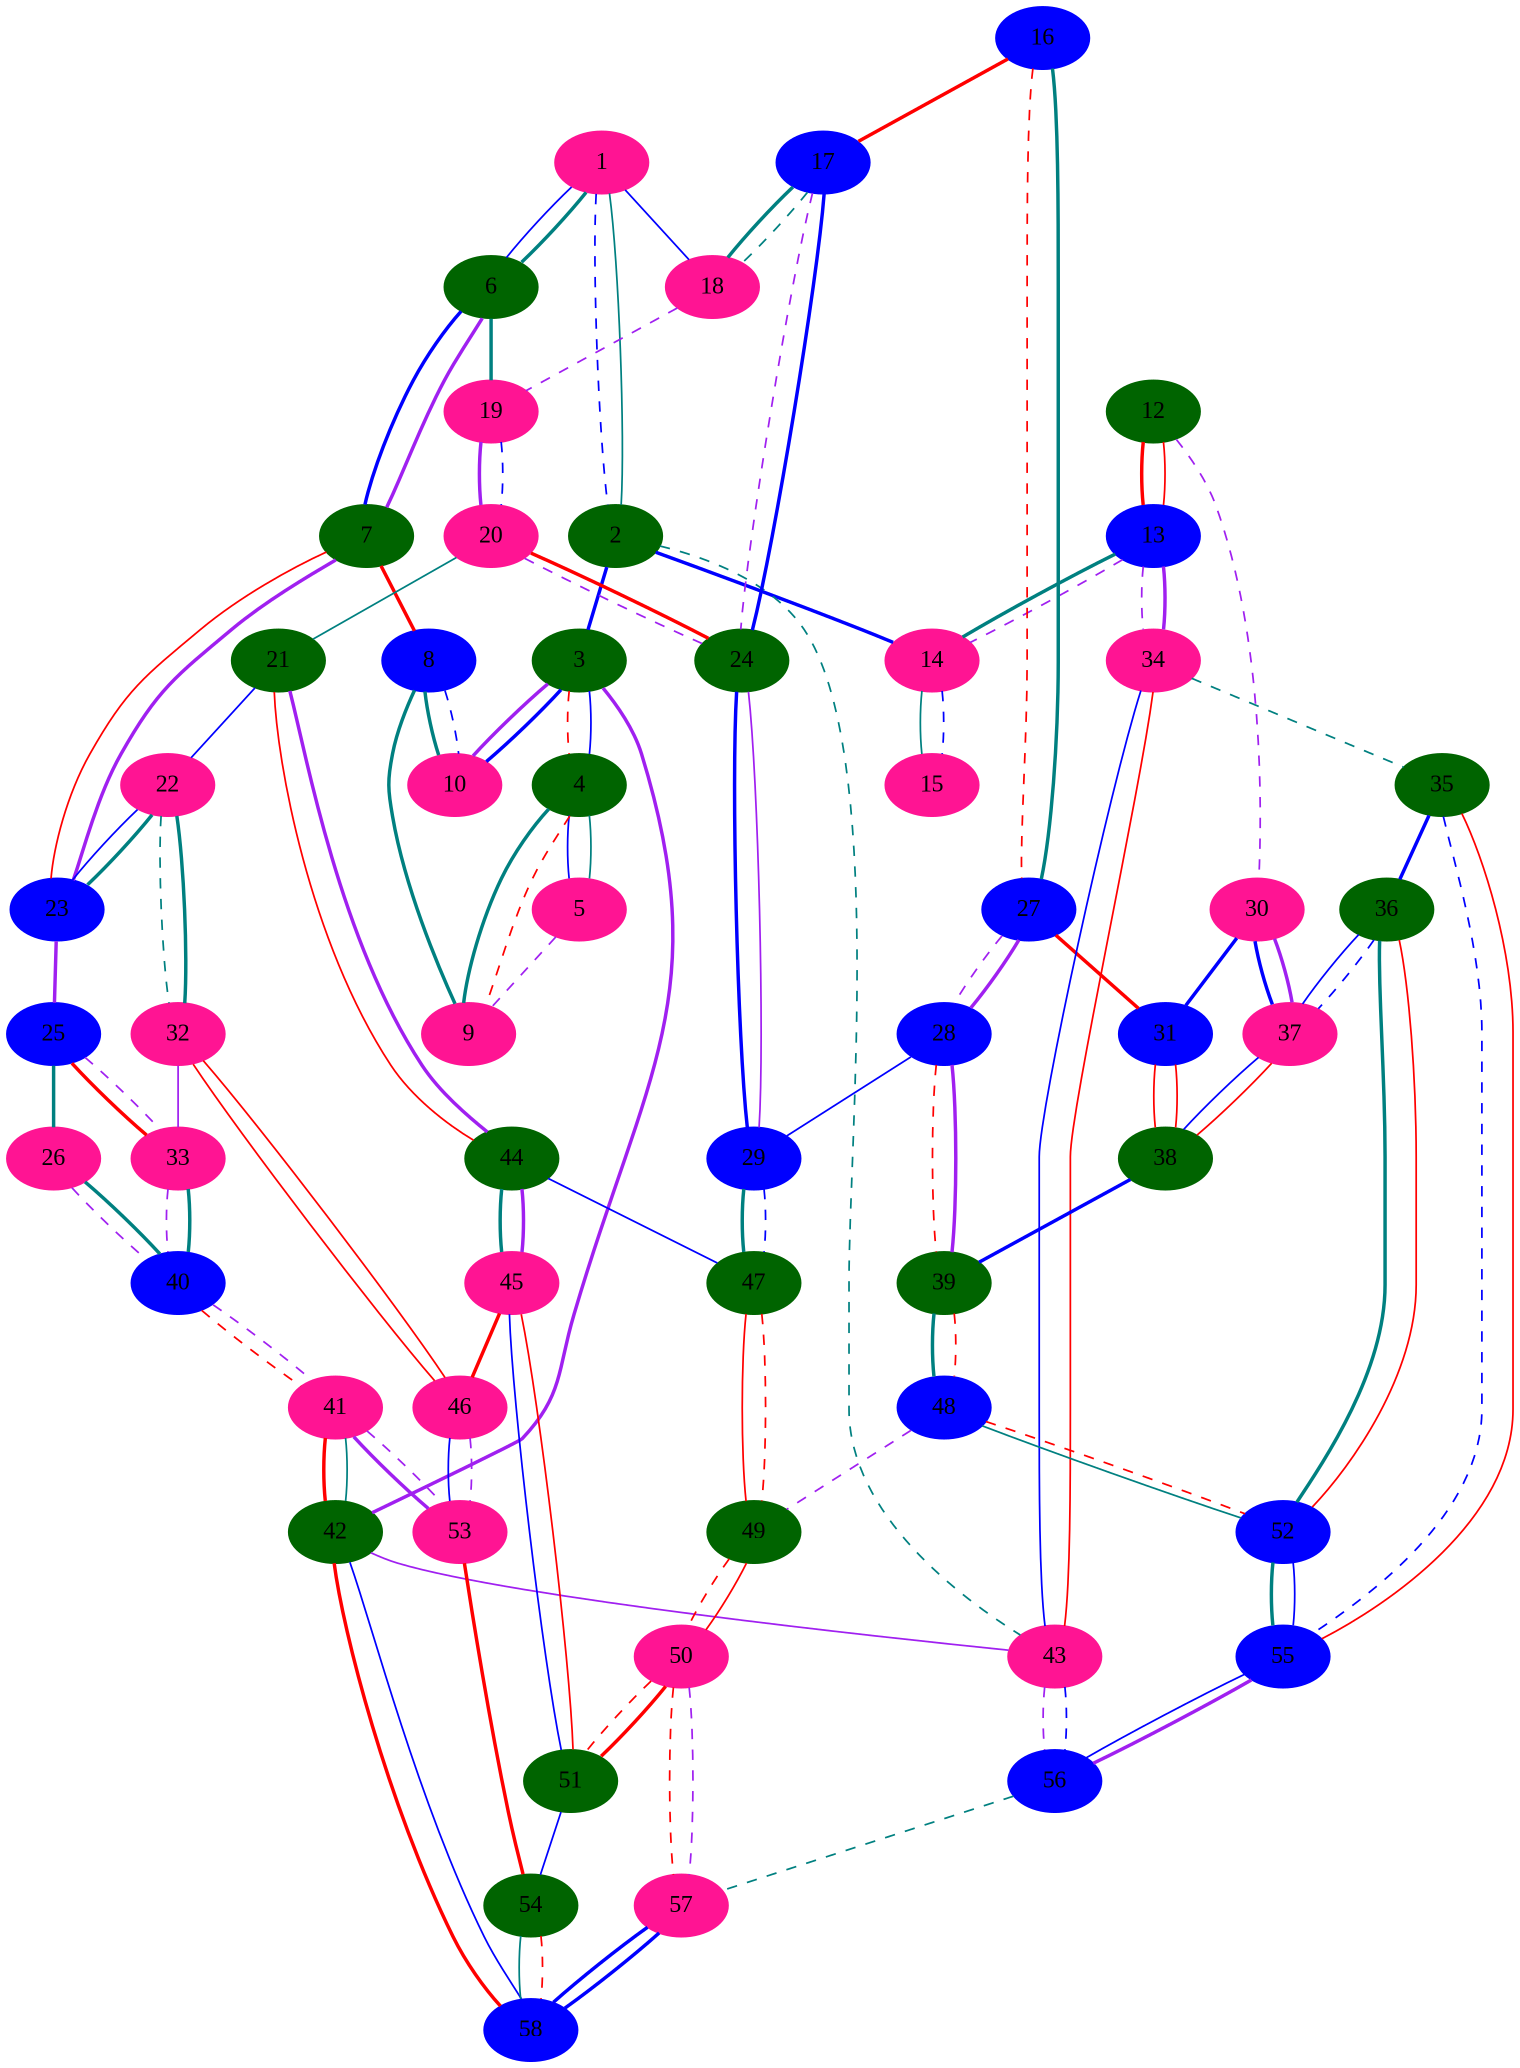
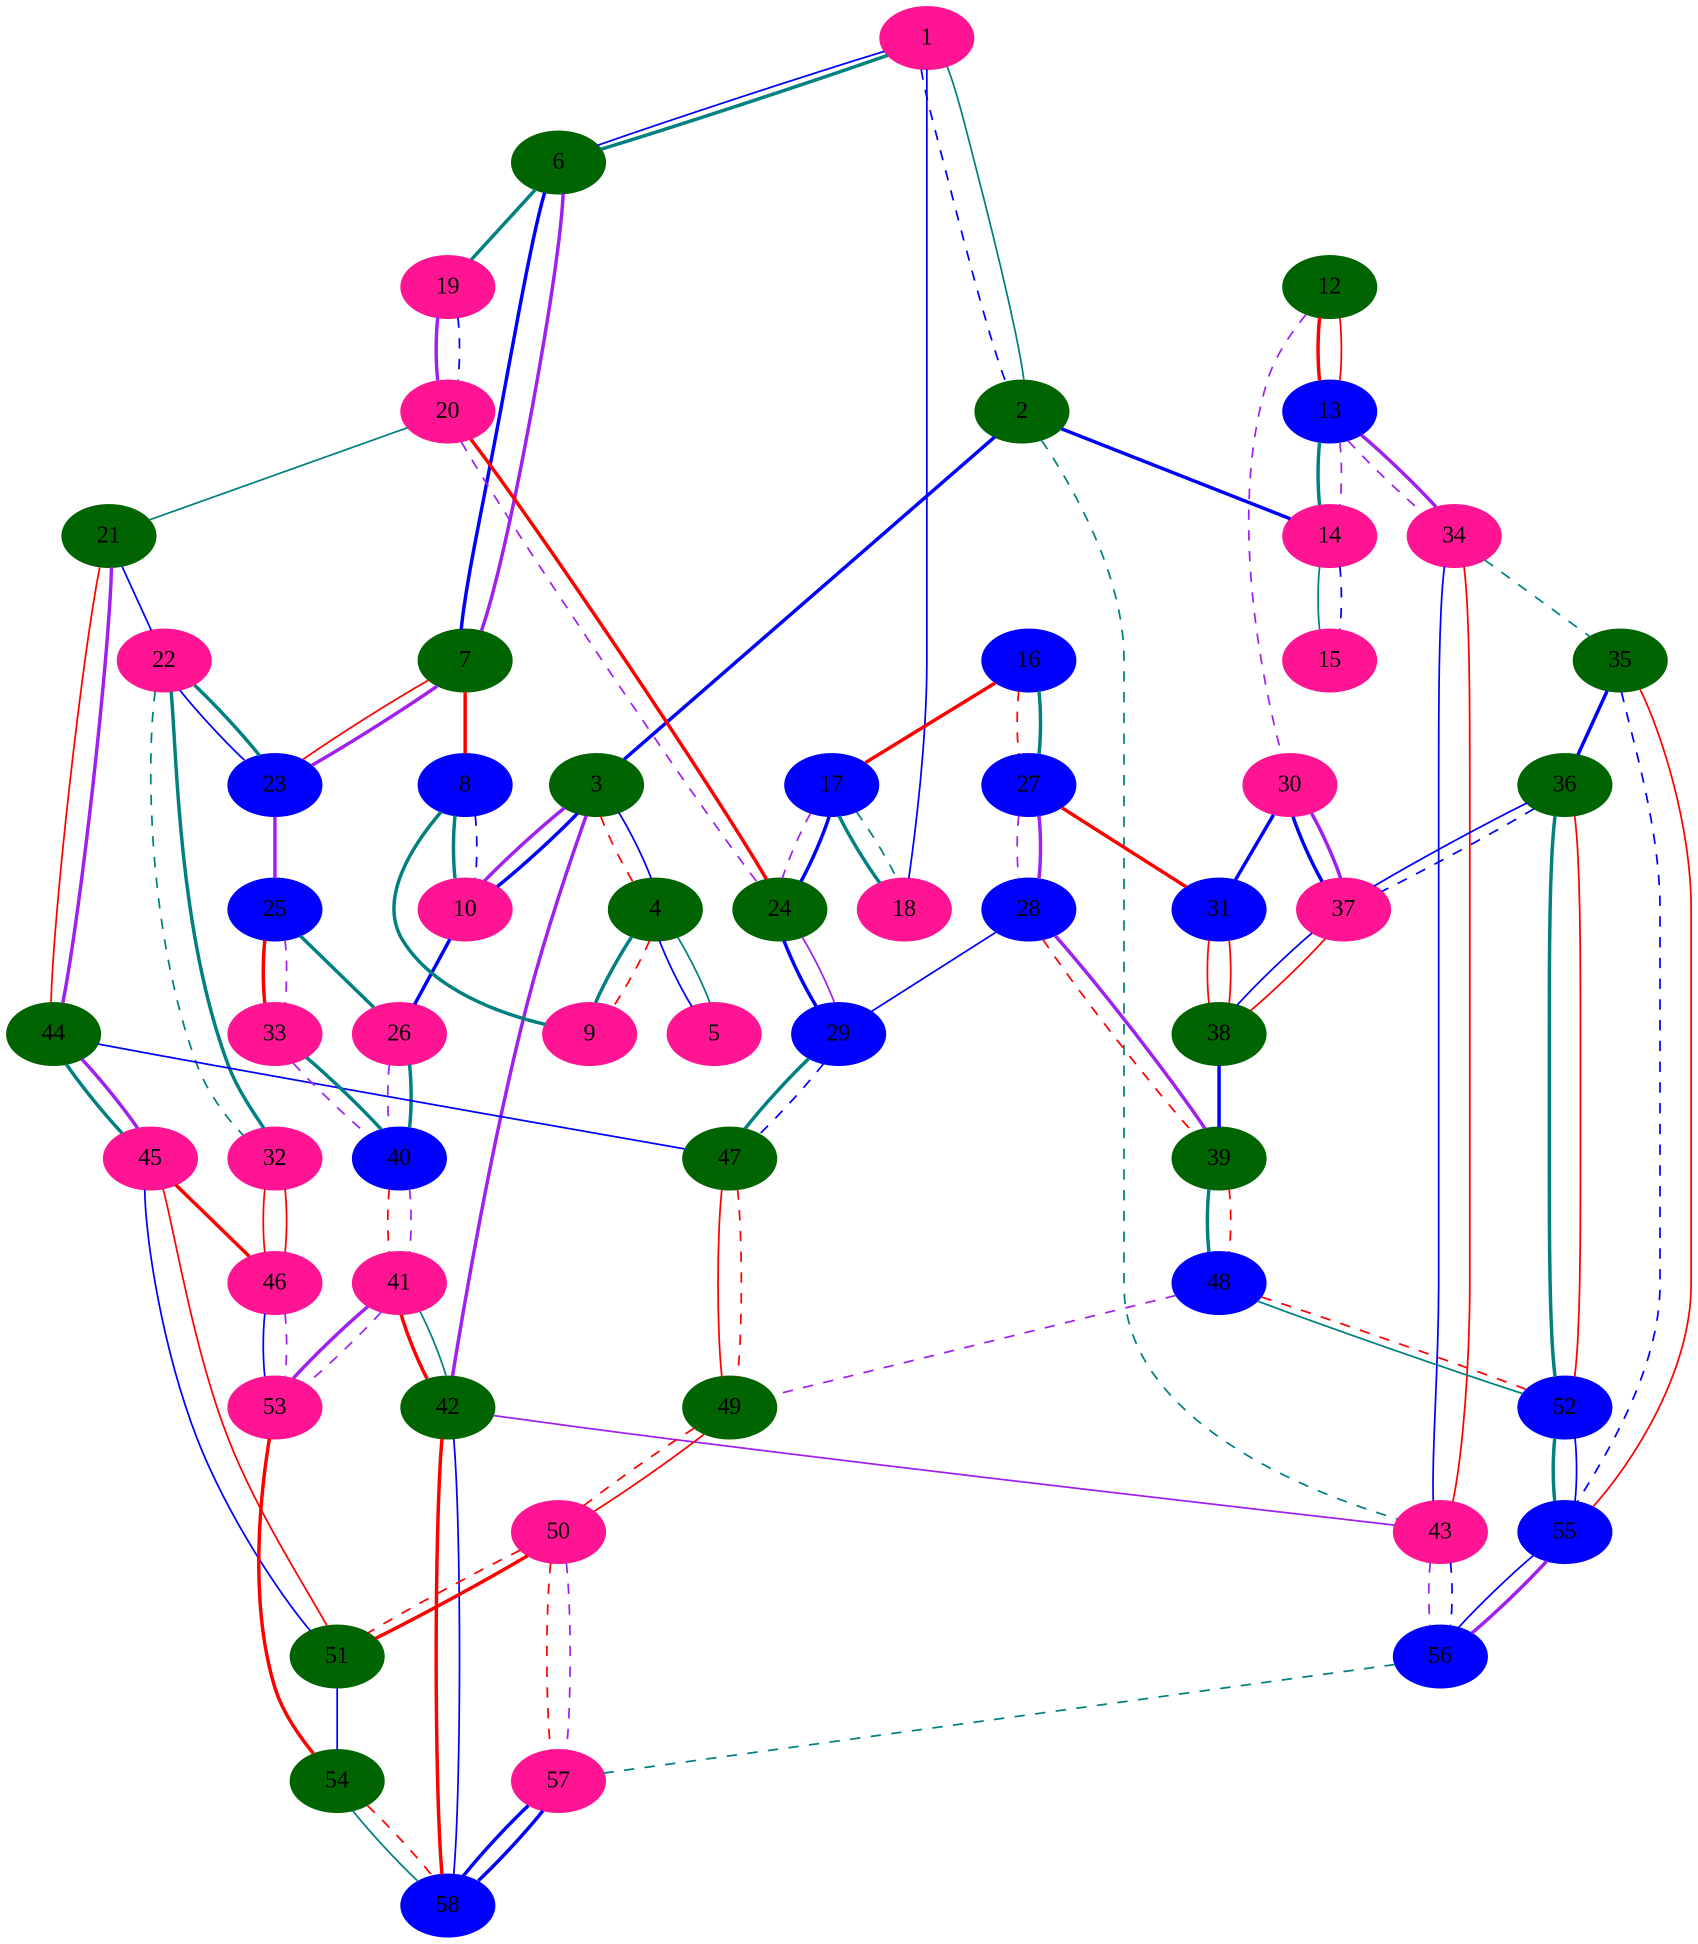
edge "18" -- "19": removed
edge "10" -- "26": added
edge "5" -- "9": removed
edge "32" -- "33": removed
